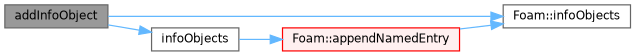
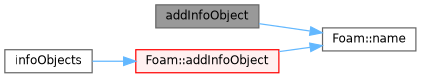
node "Foam::infoObjects": label "Foam::infoObjects" -> "Foam::name"
edge "addInfoObject" -> "infoObjects": removed
node "Foam::appendNamedEntry": label "Foam::appendNamedEntry" -> "Foam::addInfoObject"
